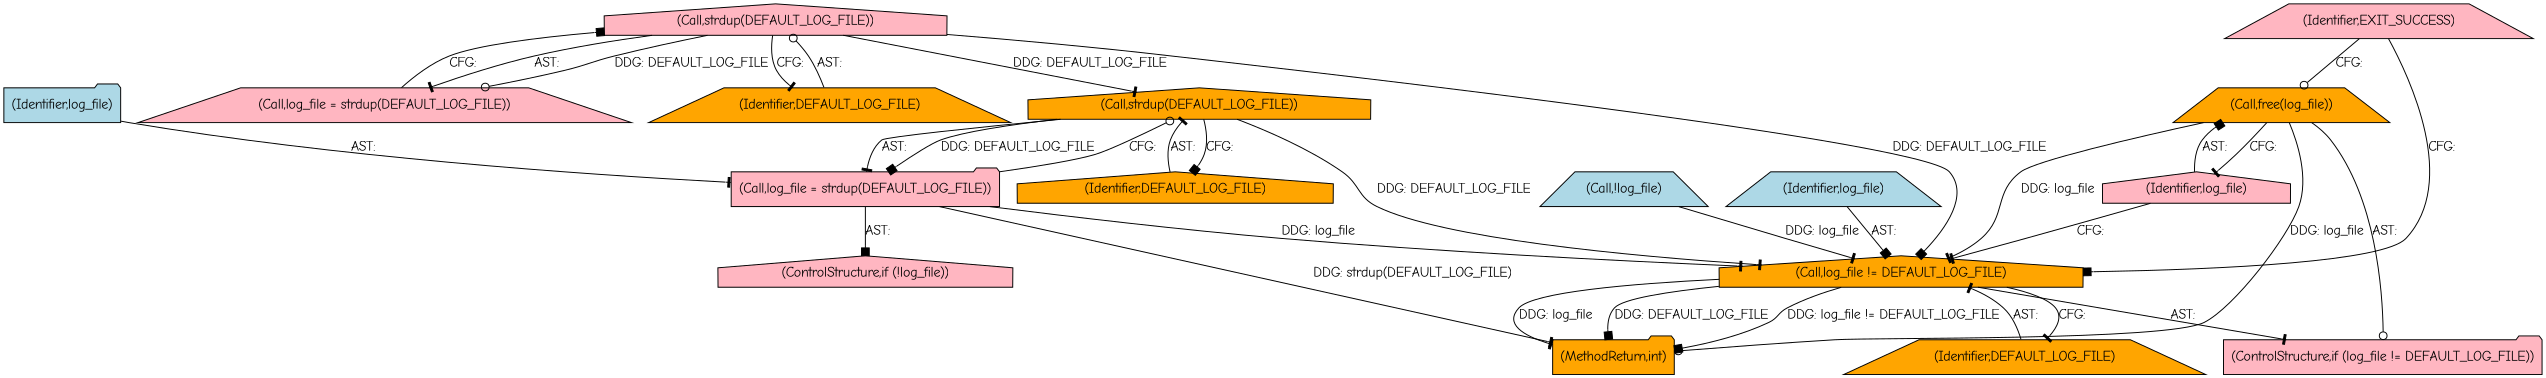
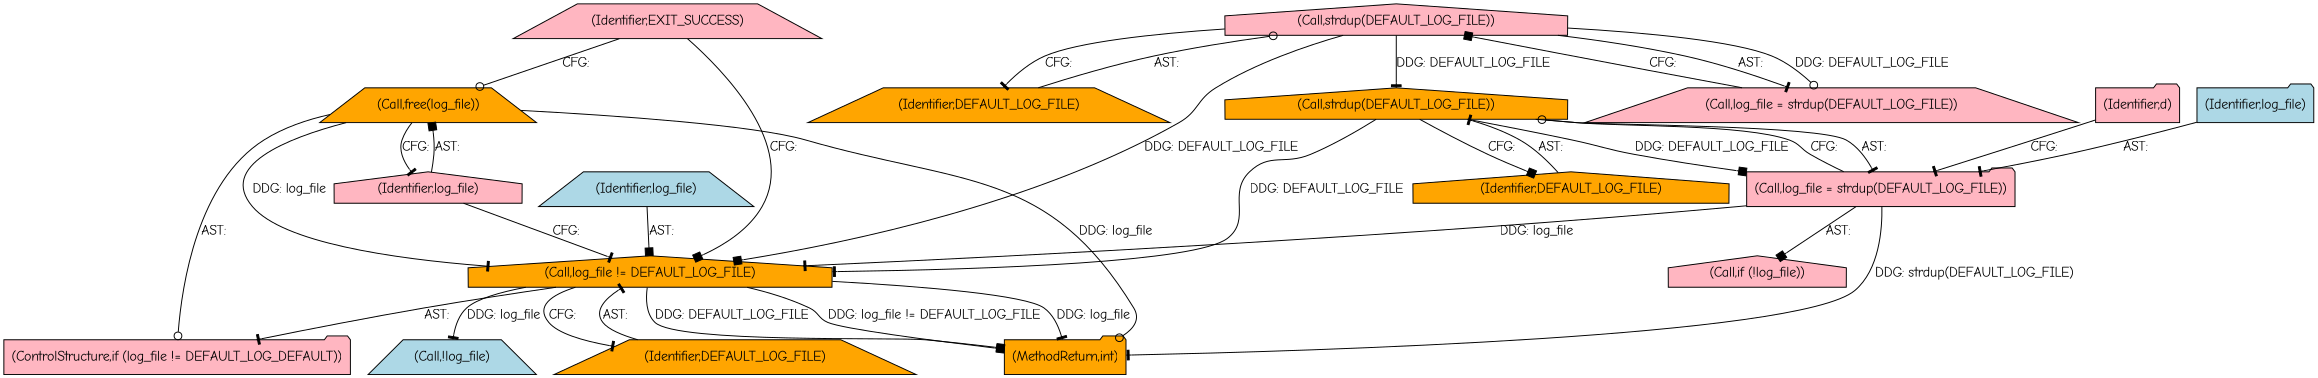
node "(Identifier,d)": added
edge "(Call,!log_file)" -> "(Call,log_file != DEFAULT_LOG_FILE)": reversed
node "(ControlStructure,if (!log_file))": label "(ControlStructure,if (!log_file))" -> "(Call,if (!log_file))"
node "(ControlStructure,if (log_file != DEFAULT_LOG_FILE))": label "(ControlStructure,if (log_file != DEFAULT_LOG_FILE))" -> "(ControlStructure,if (log_file != DEFAULT_LOG_DEFAULT))"
